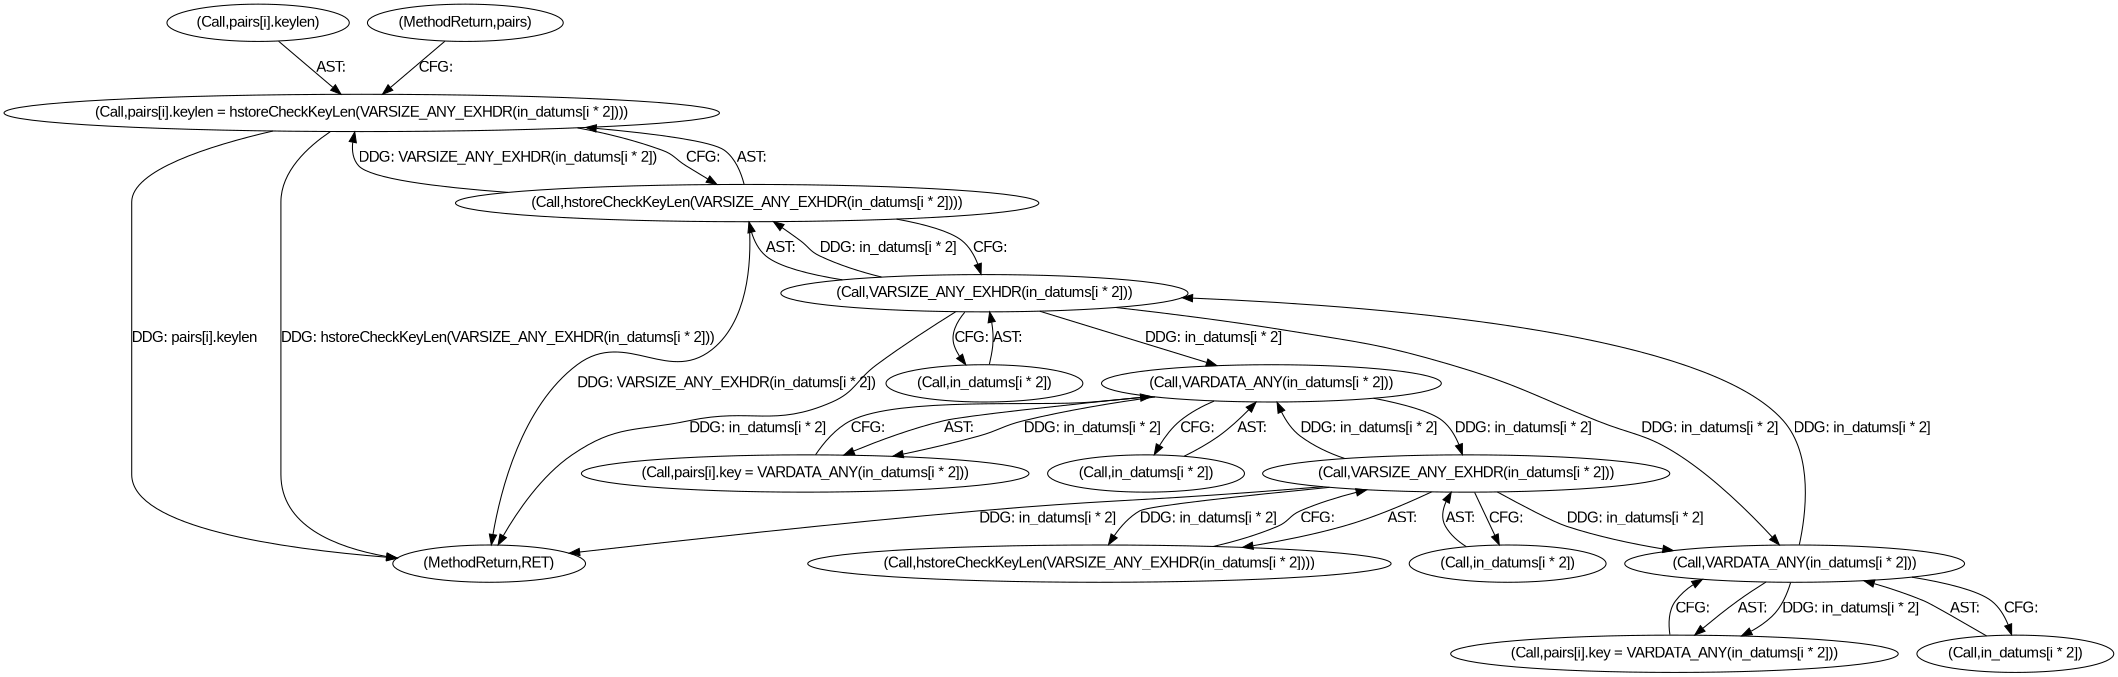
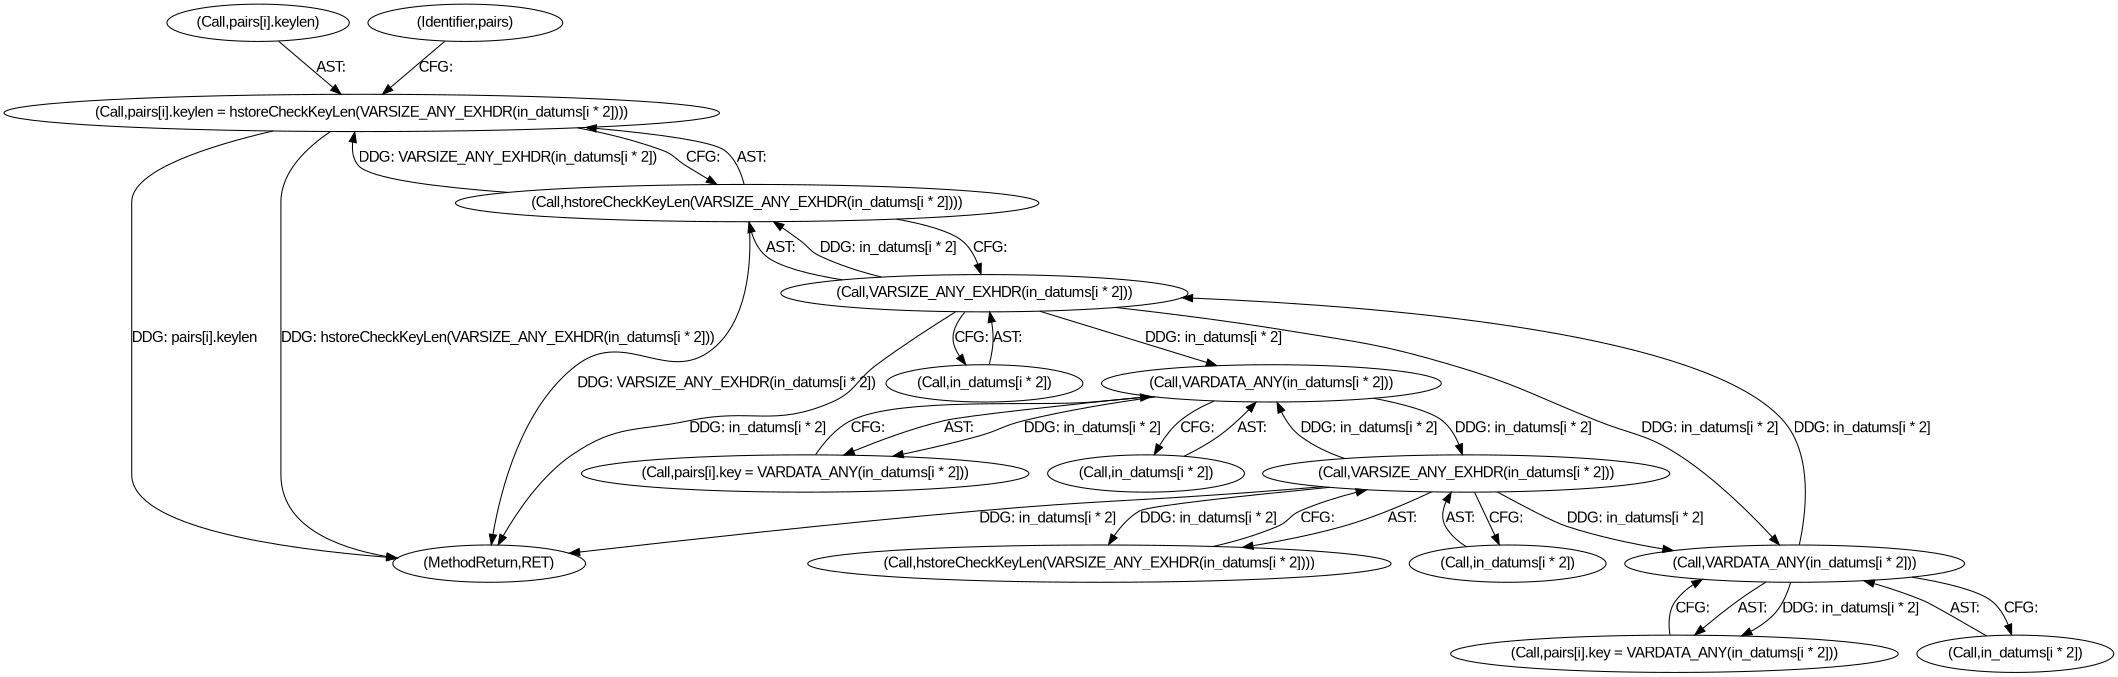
node "(MethodReturn,pairs)": label "(MethodReturn,pairs)" -> "(Identifier,pairs)"
